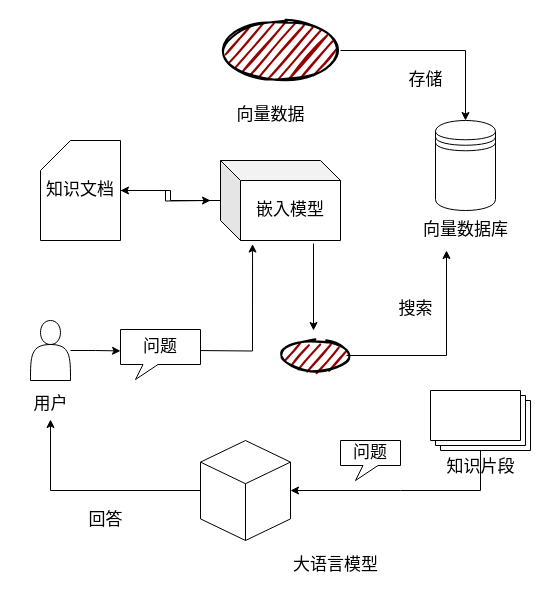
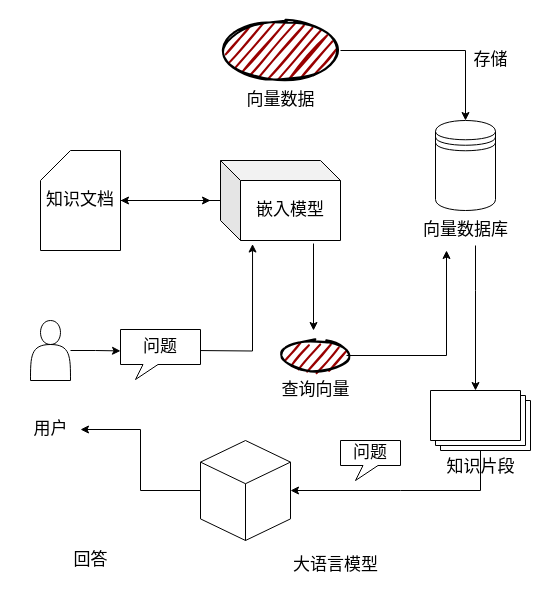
node "存储": moved (426, 81) -> (491, 61)
node "向量数据": moved (271, 116) -> (281, 101)
node "知识文档": moved (81, 191) -> (81, 201)
node "搜索": removed
edge "向量数据库" -> "知识片段": added
node "查询向量": added
node "用户": moved (51, 405) -> (51, 430)
node "回答": moved (106, 521) -> (91, 561)
